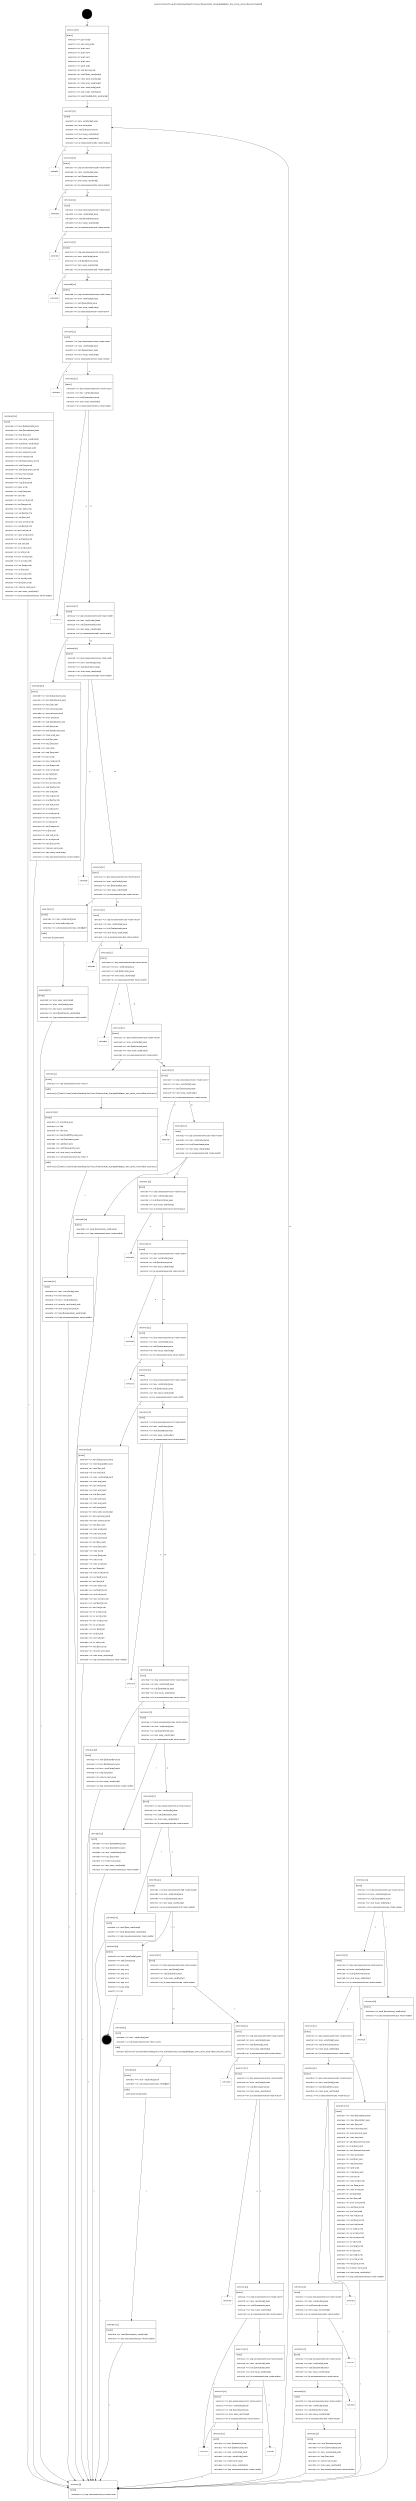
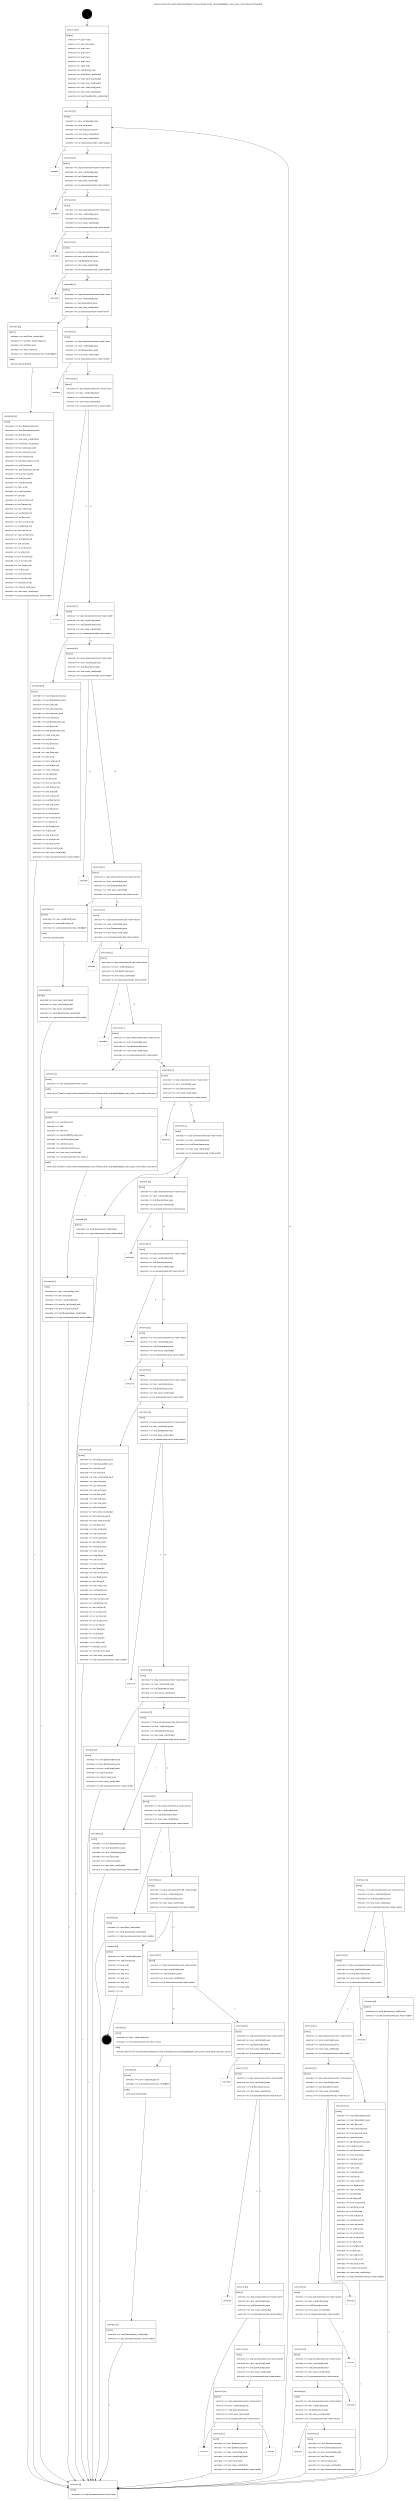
edge "0x4012ac [22]" -> "0x4012c2 [25]": added, label "16"
node "0x401891 [23]": added
edge "0x401533 [25]" -> "0x401ffc": now "0x40154c [25]" -> "0x401ffc"
node "0x401614": added
